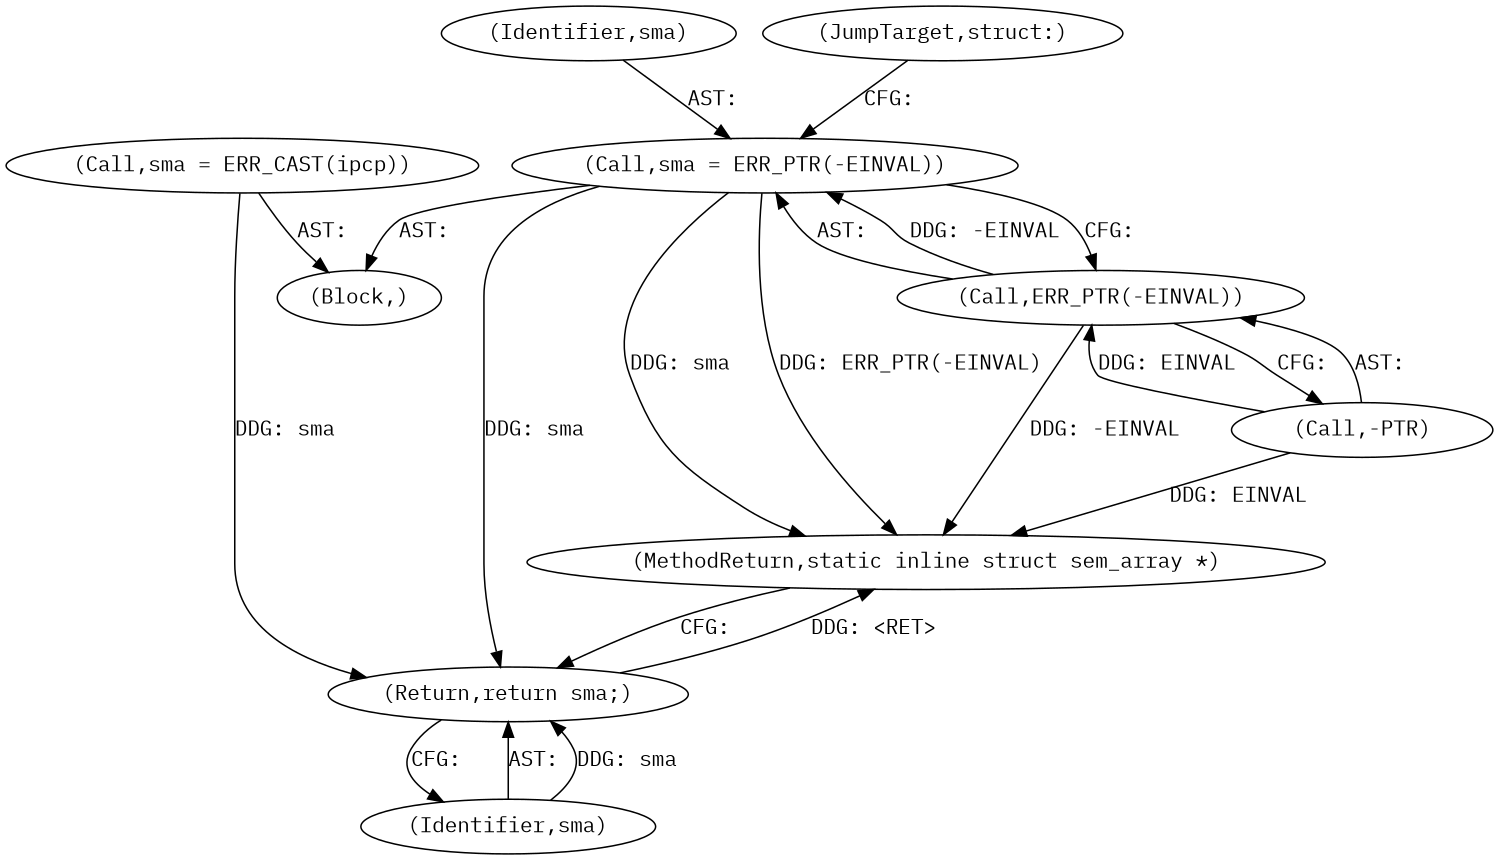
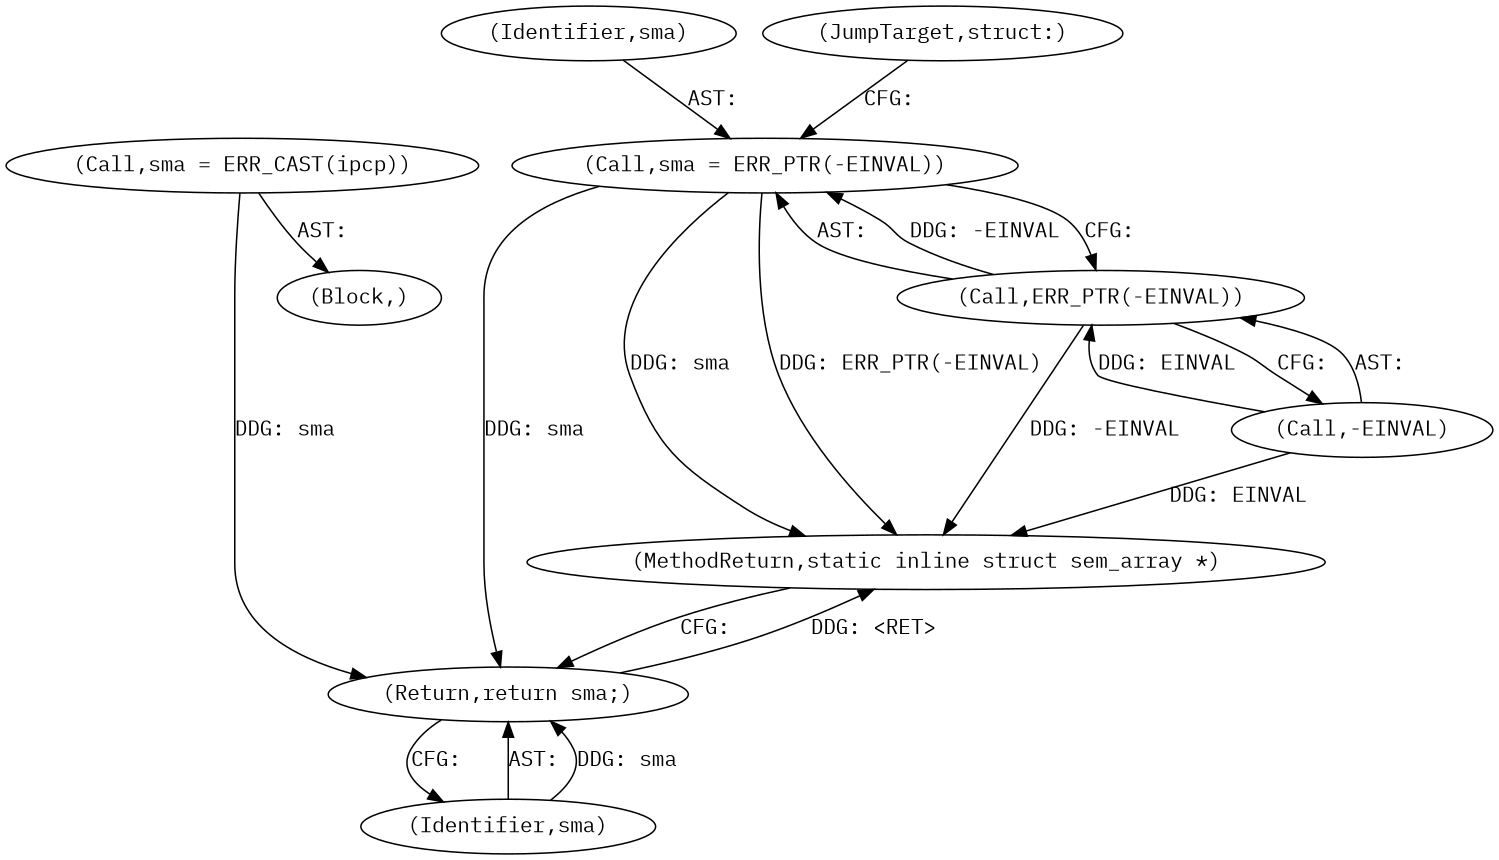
edge "(Call,sma = ERR_PTR(-EINVAL))" -> "(Block,)": removed, label "AST:"
node "(Call,-PTR)": label "(Call,-PTR)" -> "(Call,-EINVAL)"
